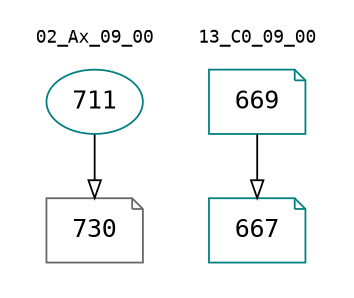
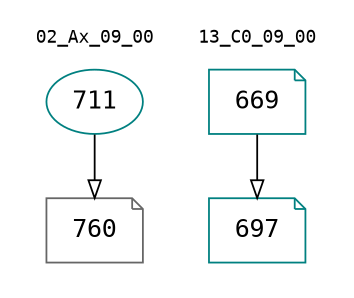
node "730": label "730" -> "760"
node "667": label "667" -> "697"
